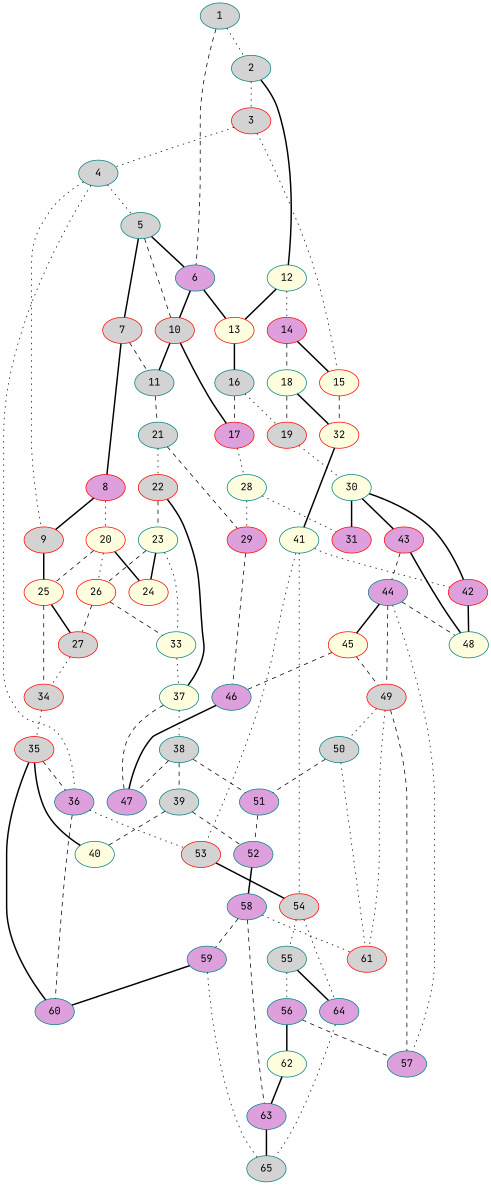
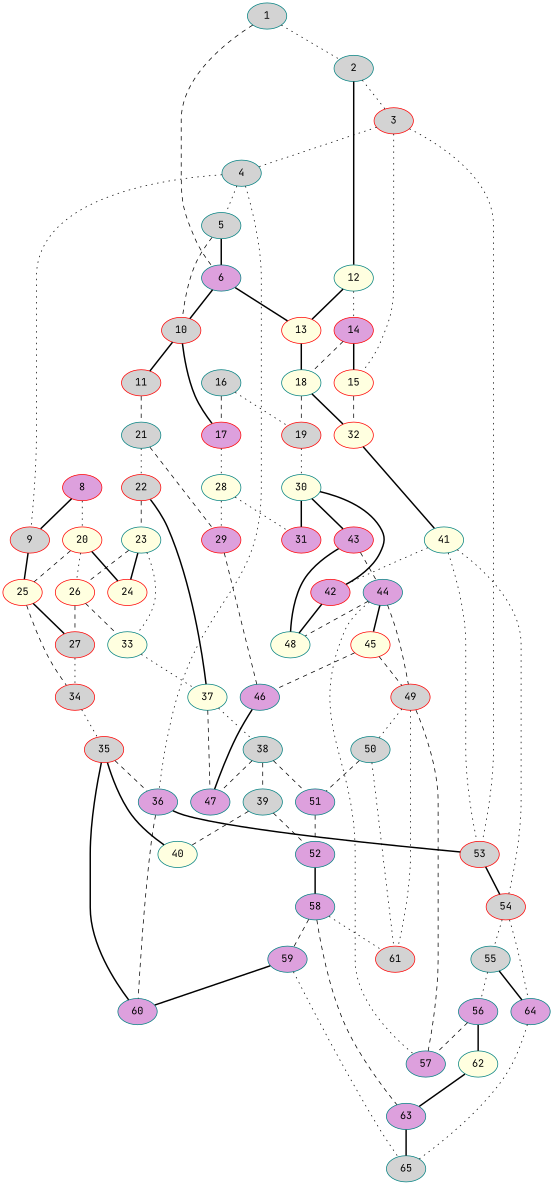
node "7": removed
edge "13" -- "16": now "13" -- "18"
node "11": color teal -> red
edge "3" -- "53": added
edge "36" -- "53": style dotted -> bold
